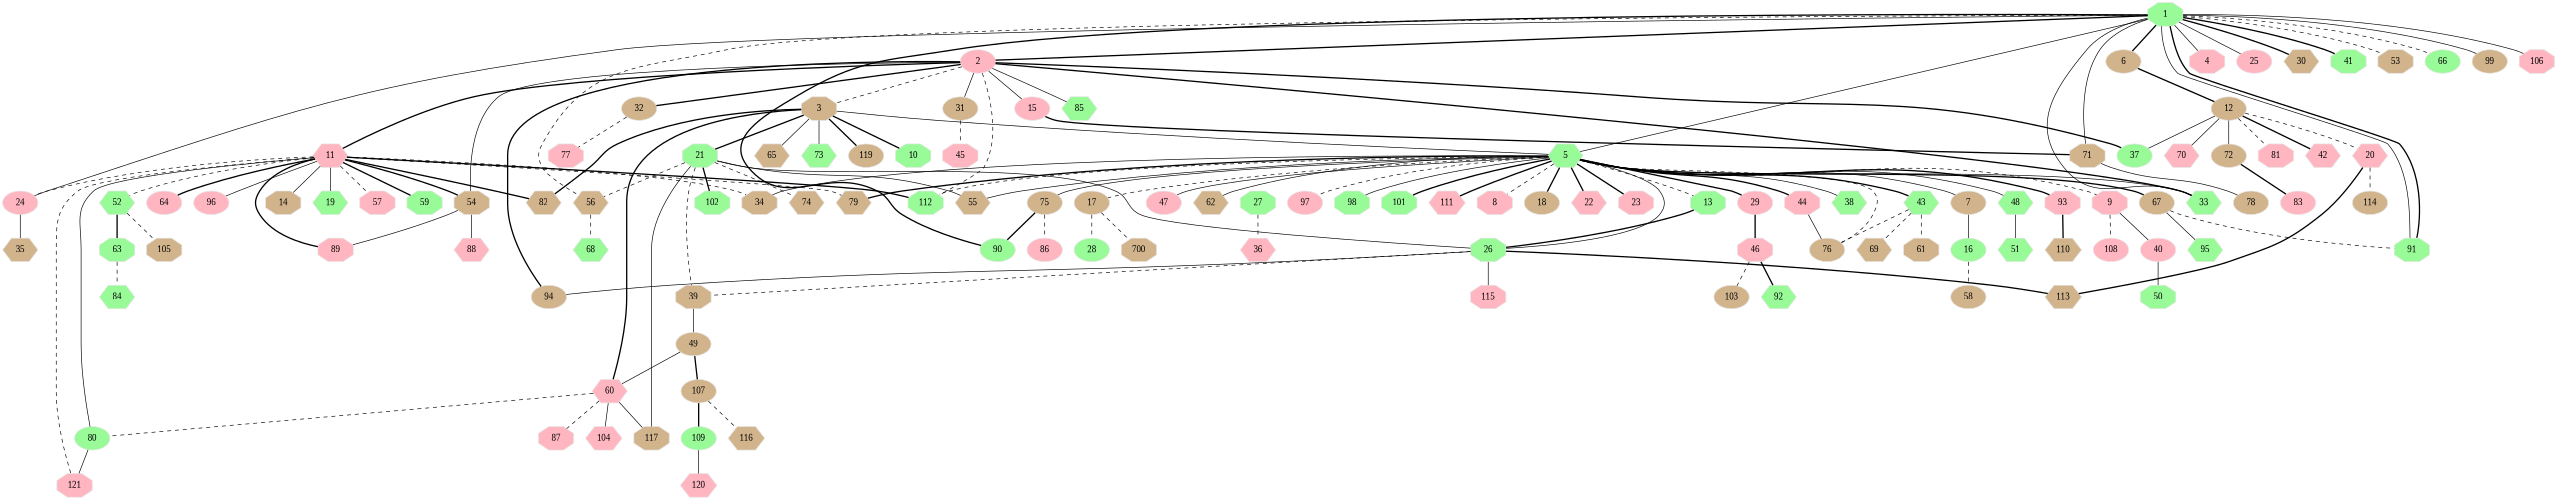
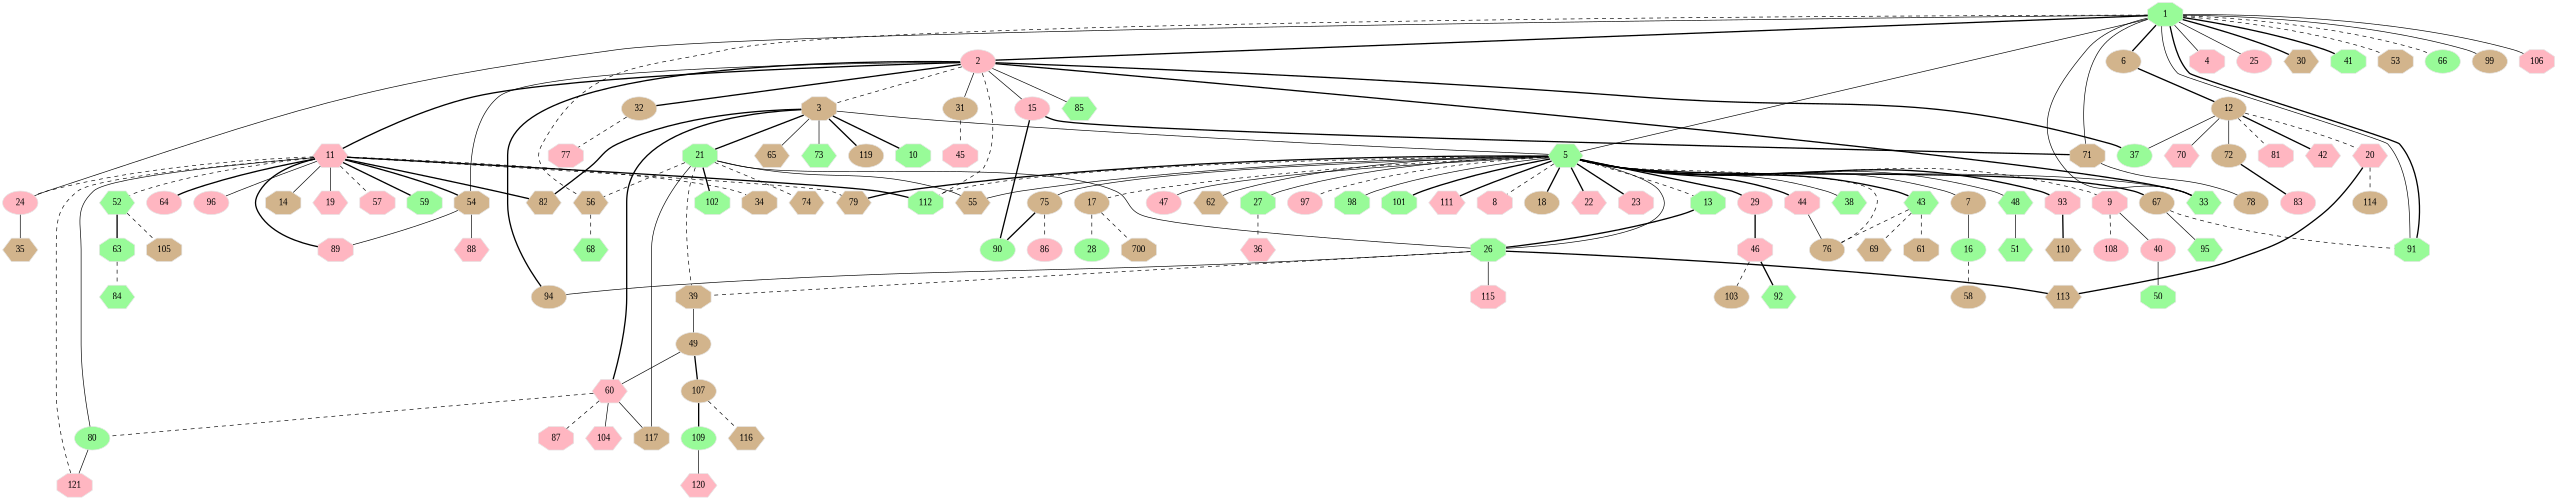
edge "1" -- "90": now "15" -- "90"
edge "5" -- "34": now "5" -- "27"
node "19": fillcolor palegreen -> lightpink
